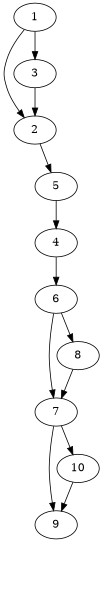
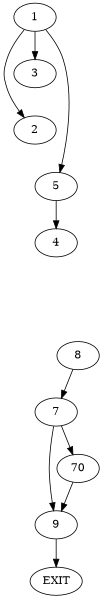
edge "3" -> "2": removed
edge "2" -> "5": now "1" -> "5"
node "6": removed
node "10": label "10" -> "70"
node "EXIT": added
